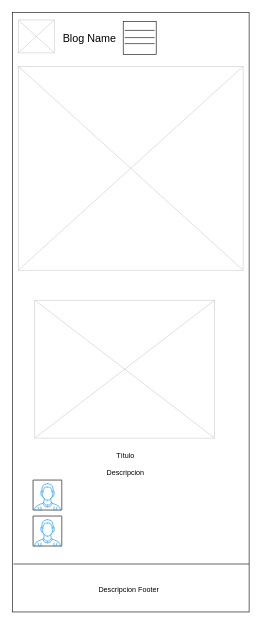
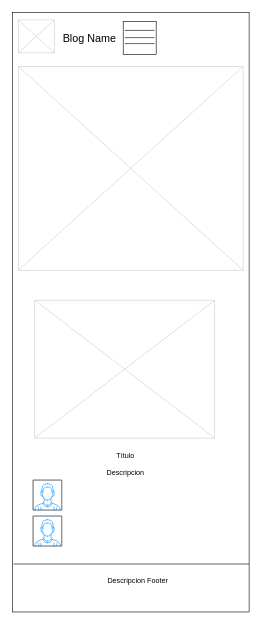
node "Descripcion Footer": moved (129, 588) -> (138, 579)
